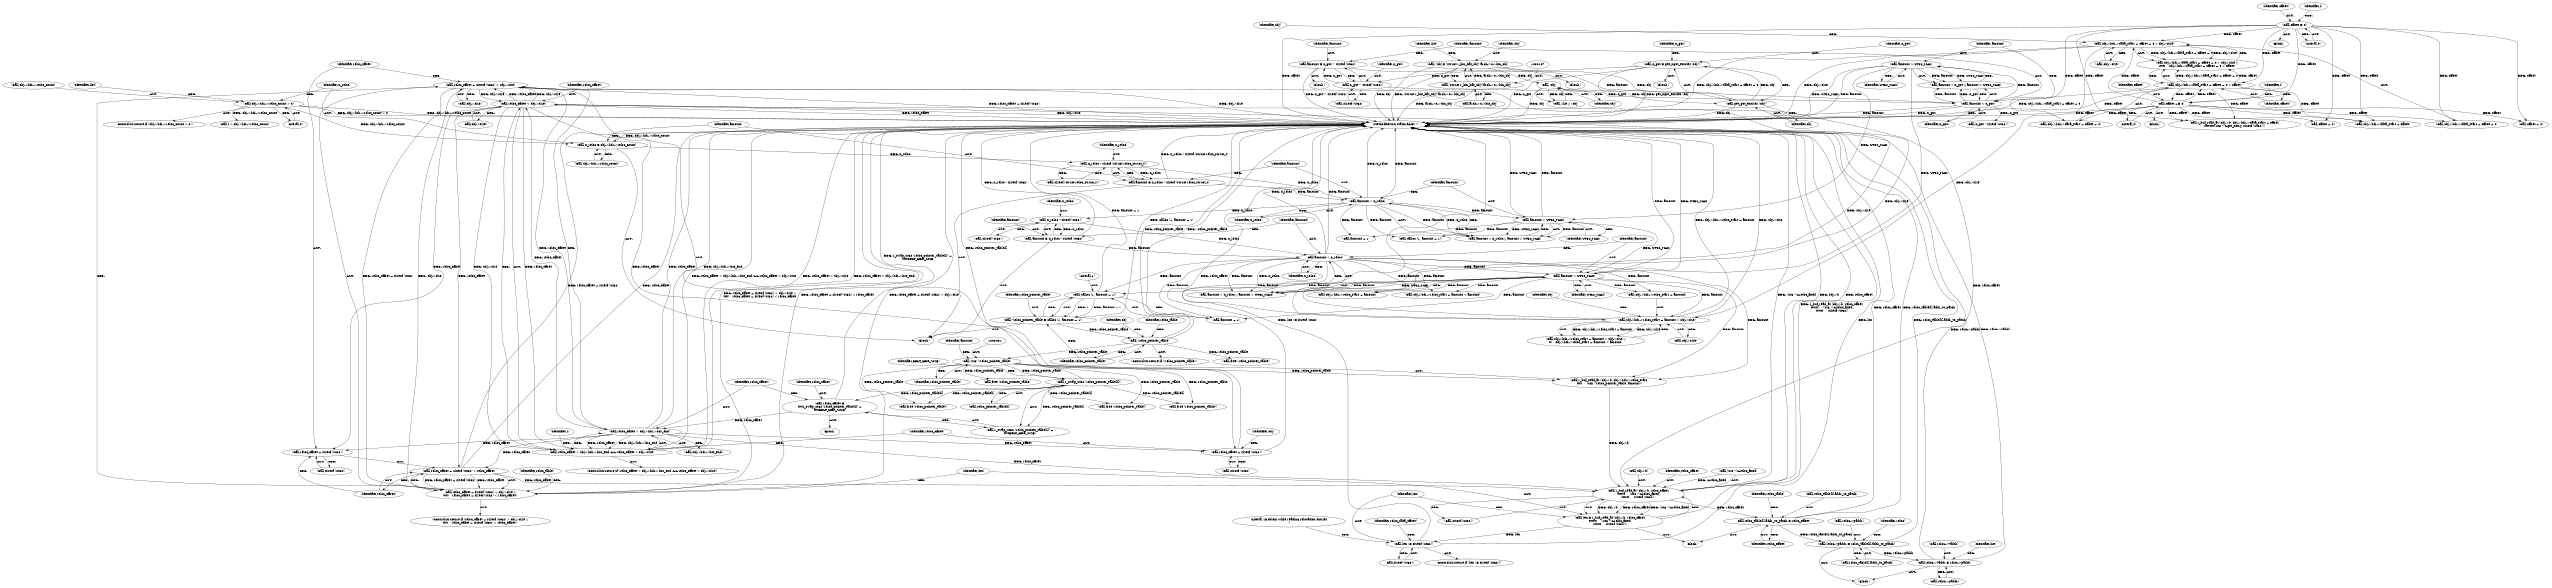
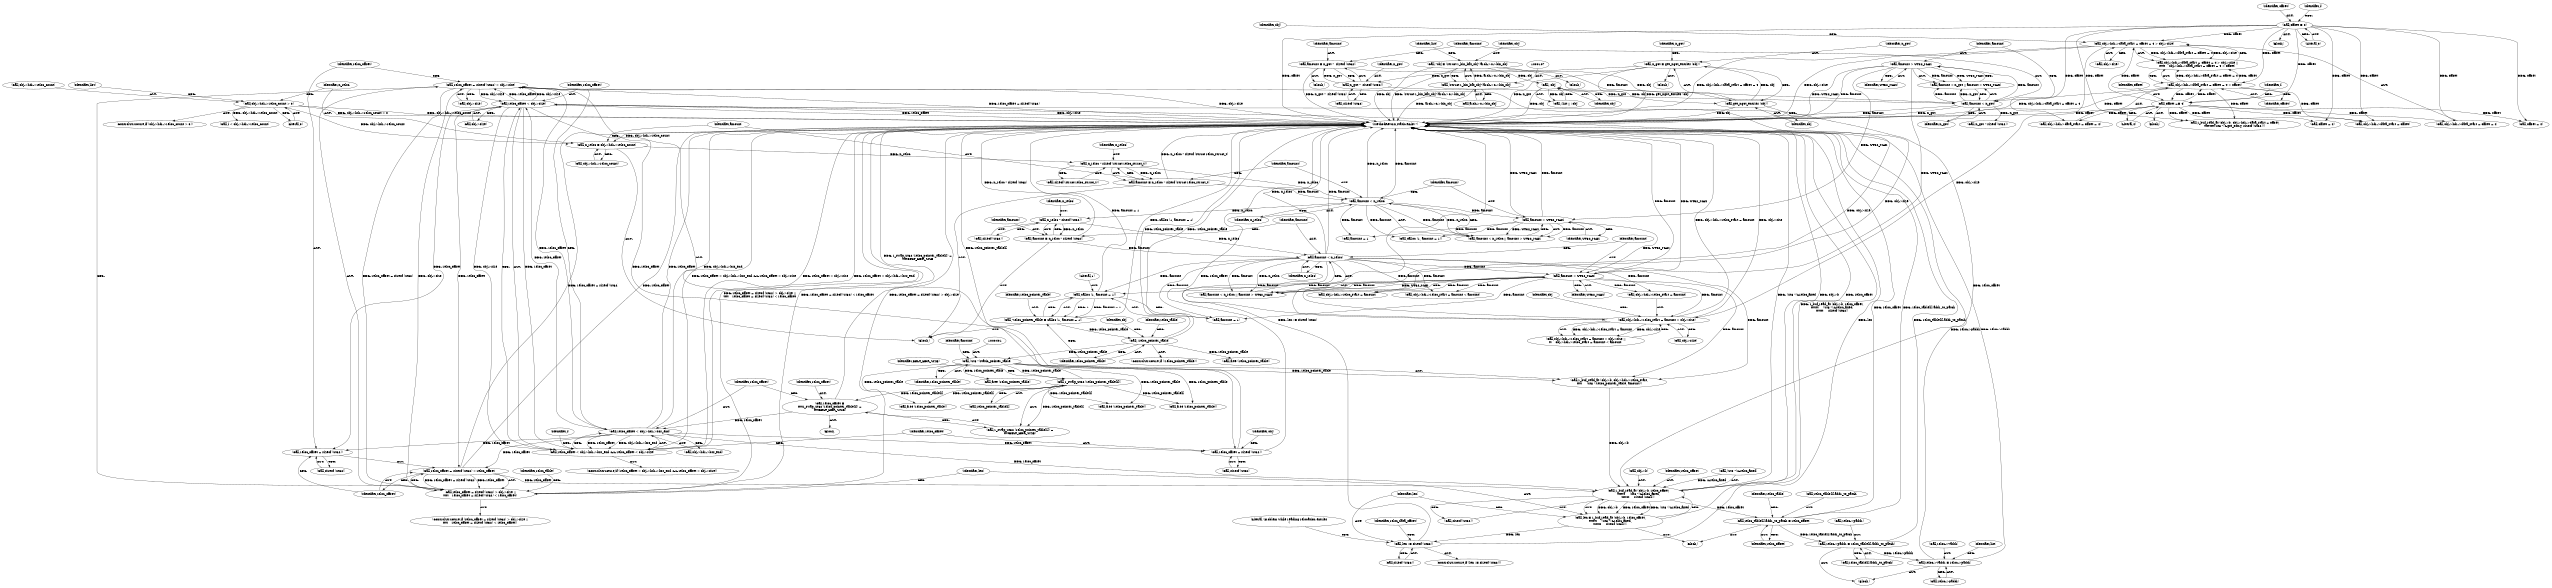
node "(Call,get_got_entries (obj))": label "(Call,get_got_entries (obj))" -> "(Call,get_ngot_entries (obj))"
node "(Call,(ut8 *)reloc_pointer_table)": label "(Call,(ut8 *)reloc_pointer_table)" -> "(Call,(ut8 *)static_pointer_table)"
node "(Identifier,reloc)": removed
